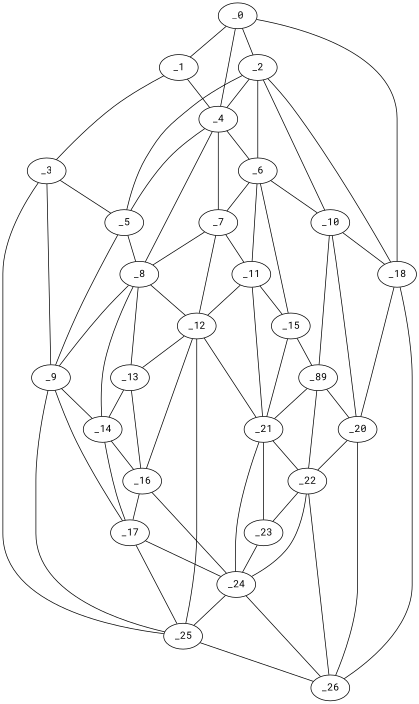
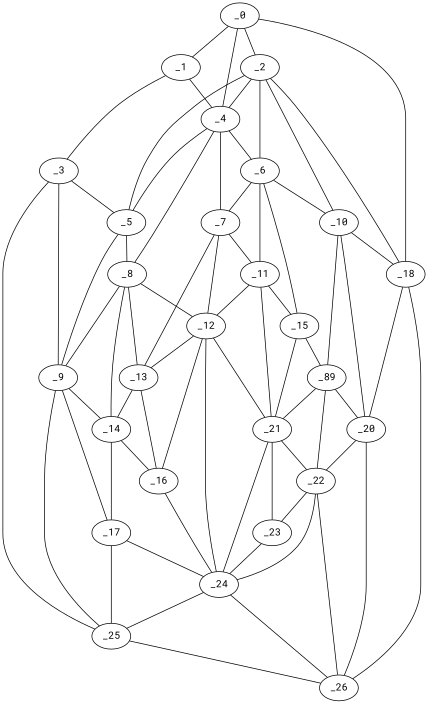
edge "_7" -- "_8": now "_7" -- "_13"
edge "_12" -- "_25": now "_12" -- "_24"
edge "_16" -- "_17": removed
